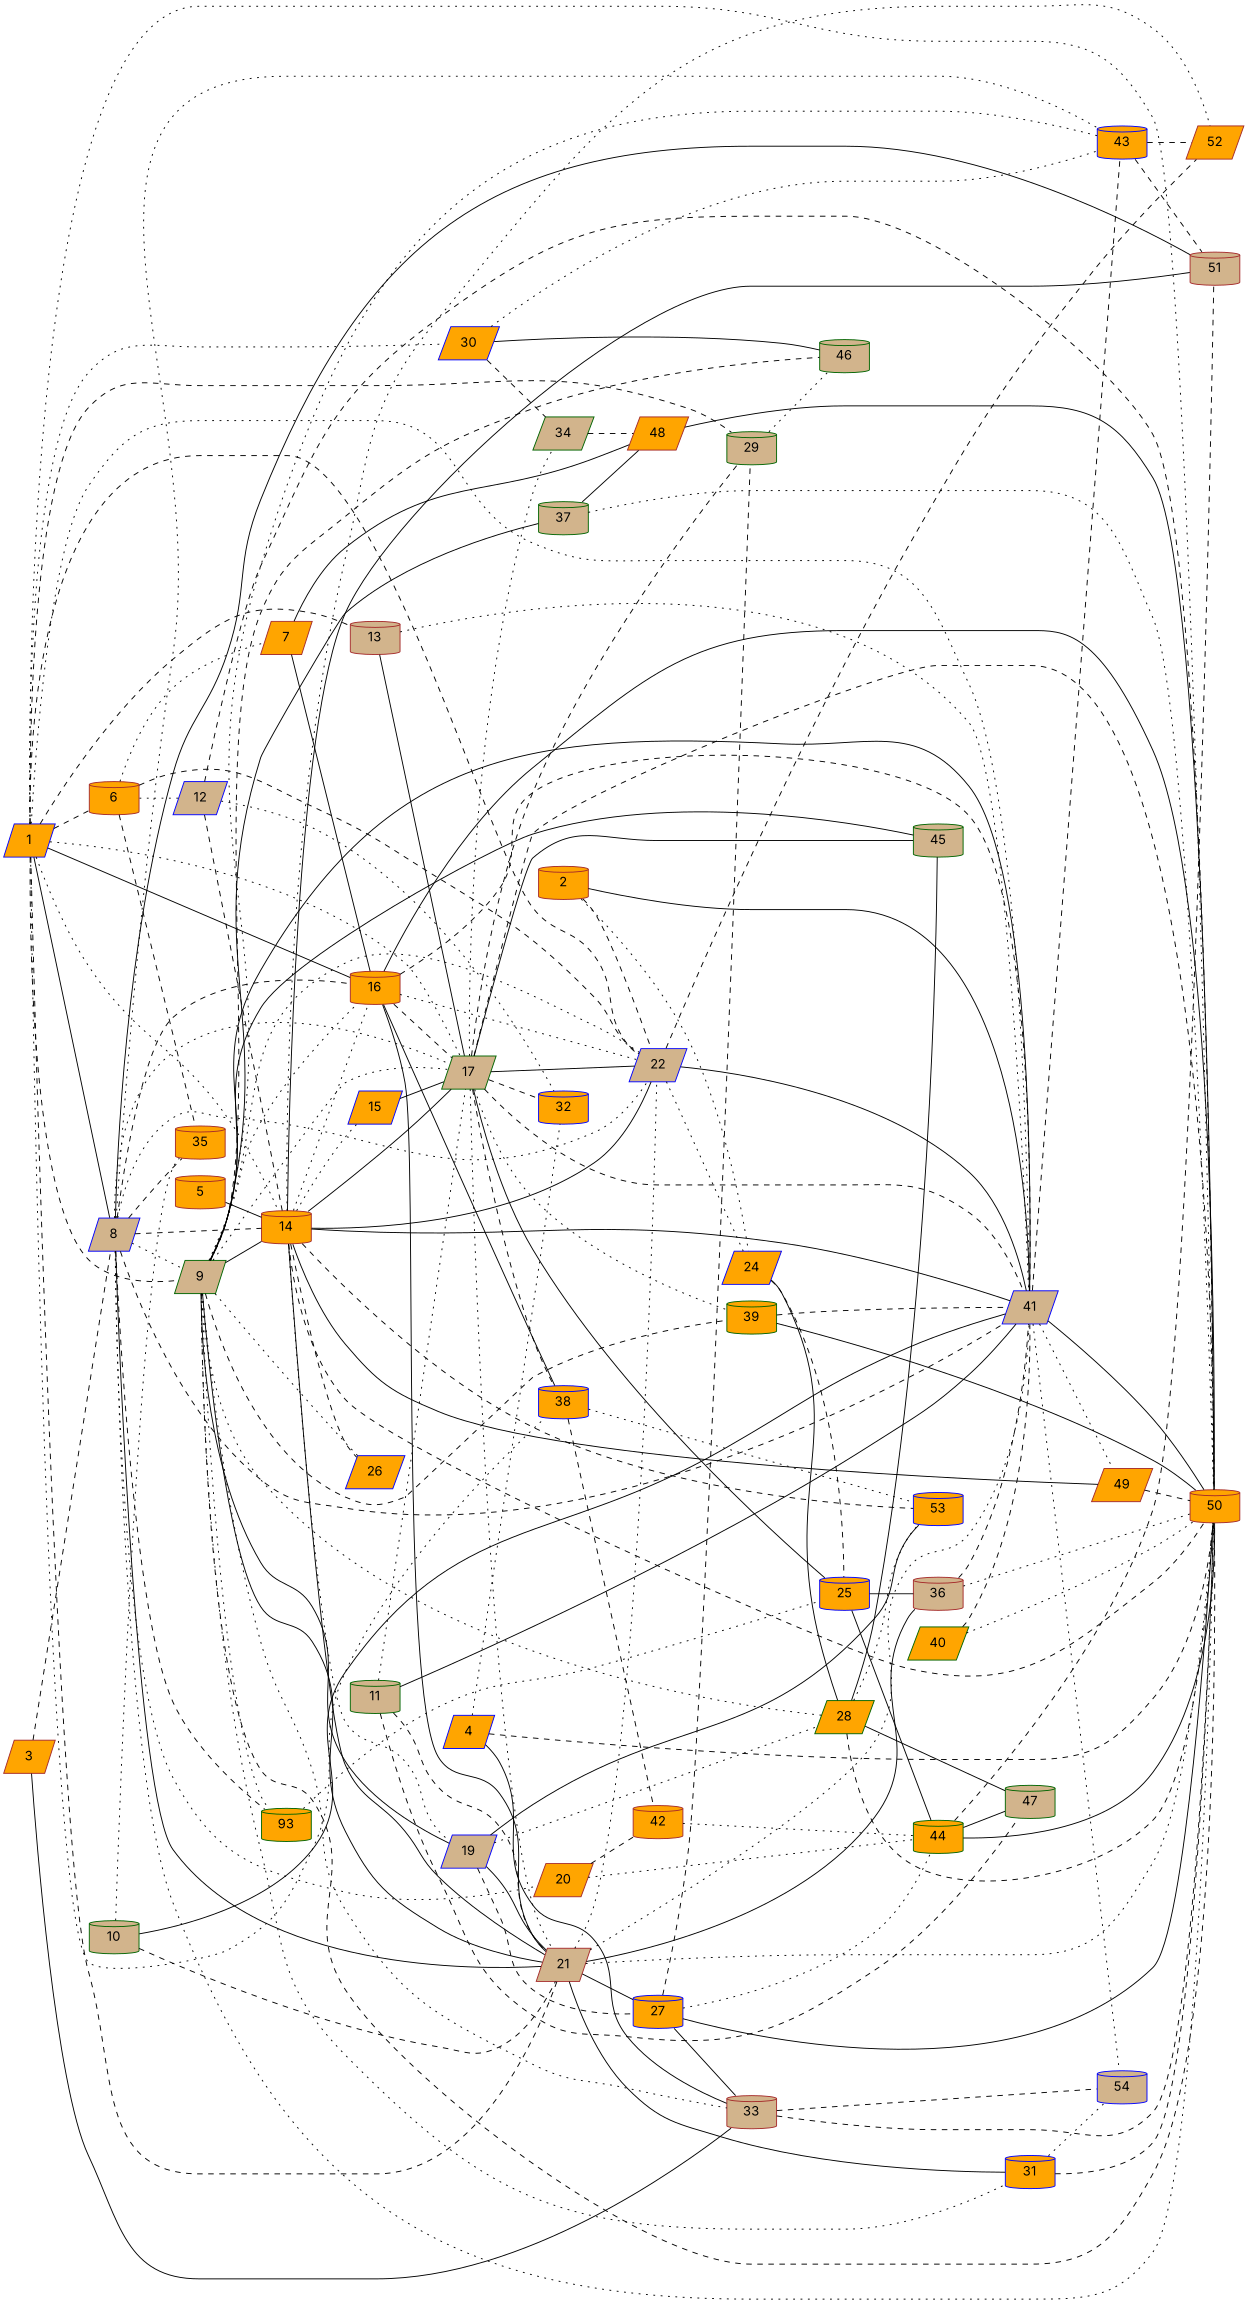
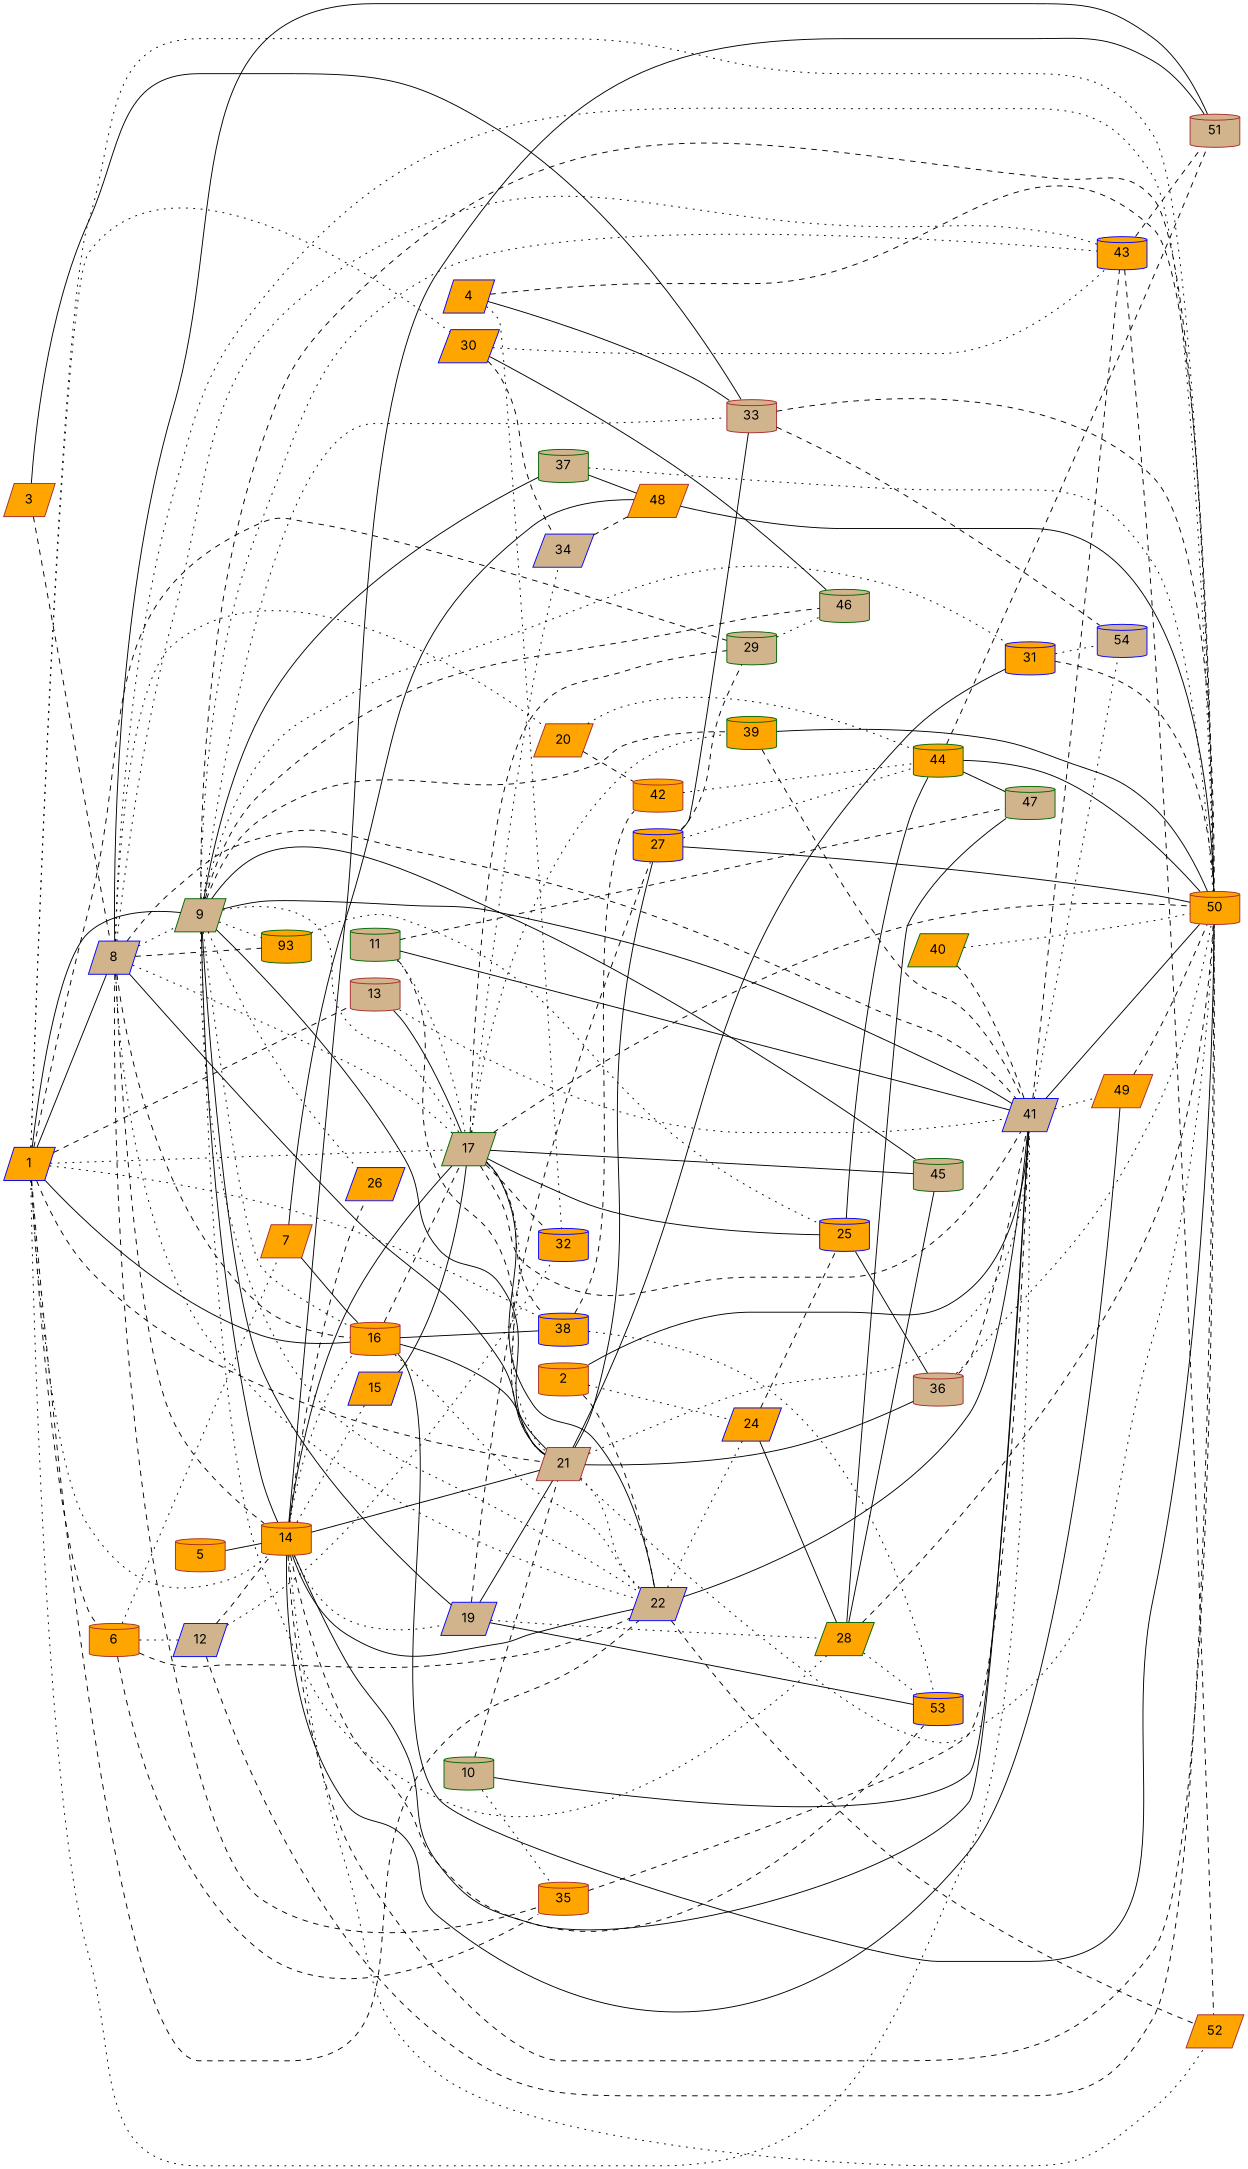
node "34": color darkgreen -> blue
edge "16" -- "41": now "35" -- "41"
edge "1" -- "9": style dashed -> solid
